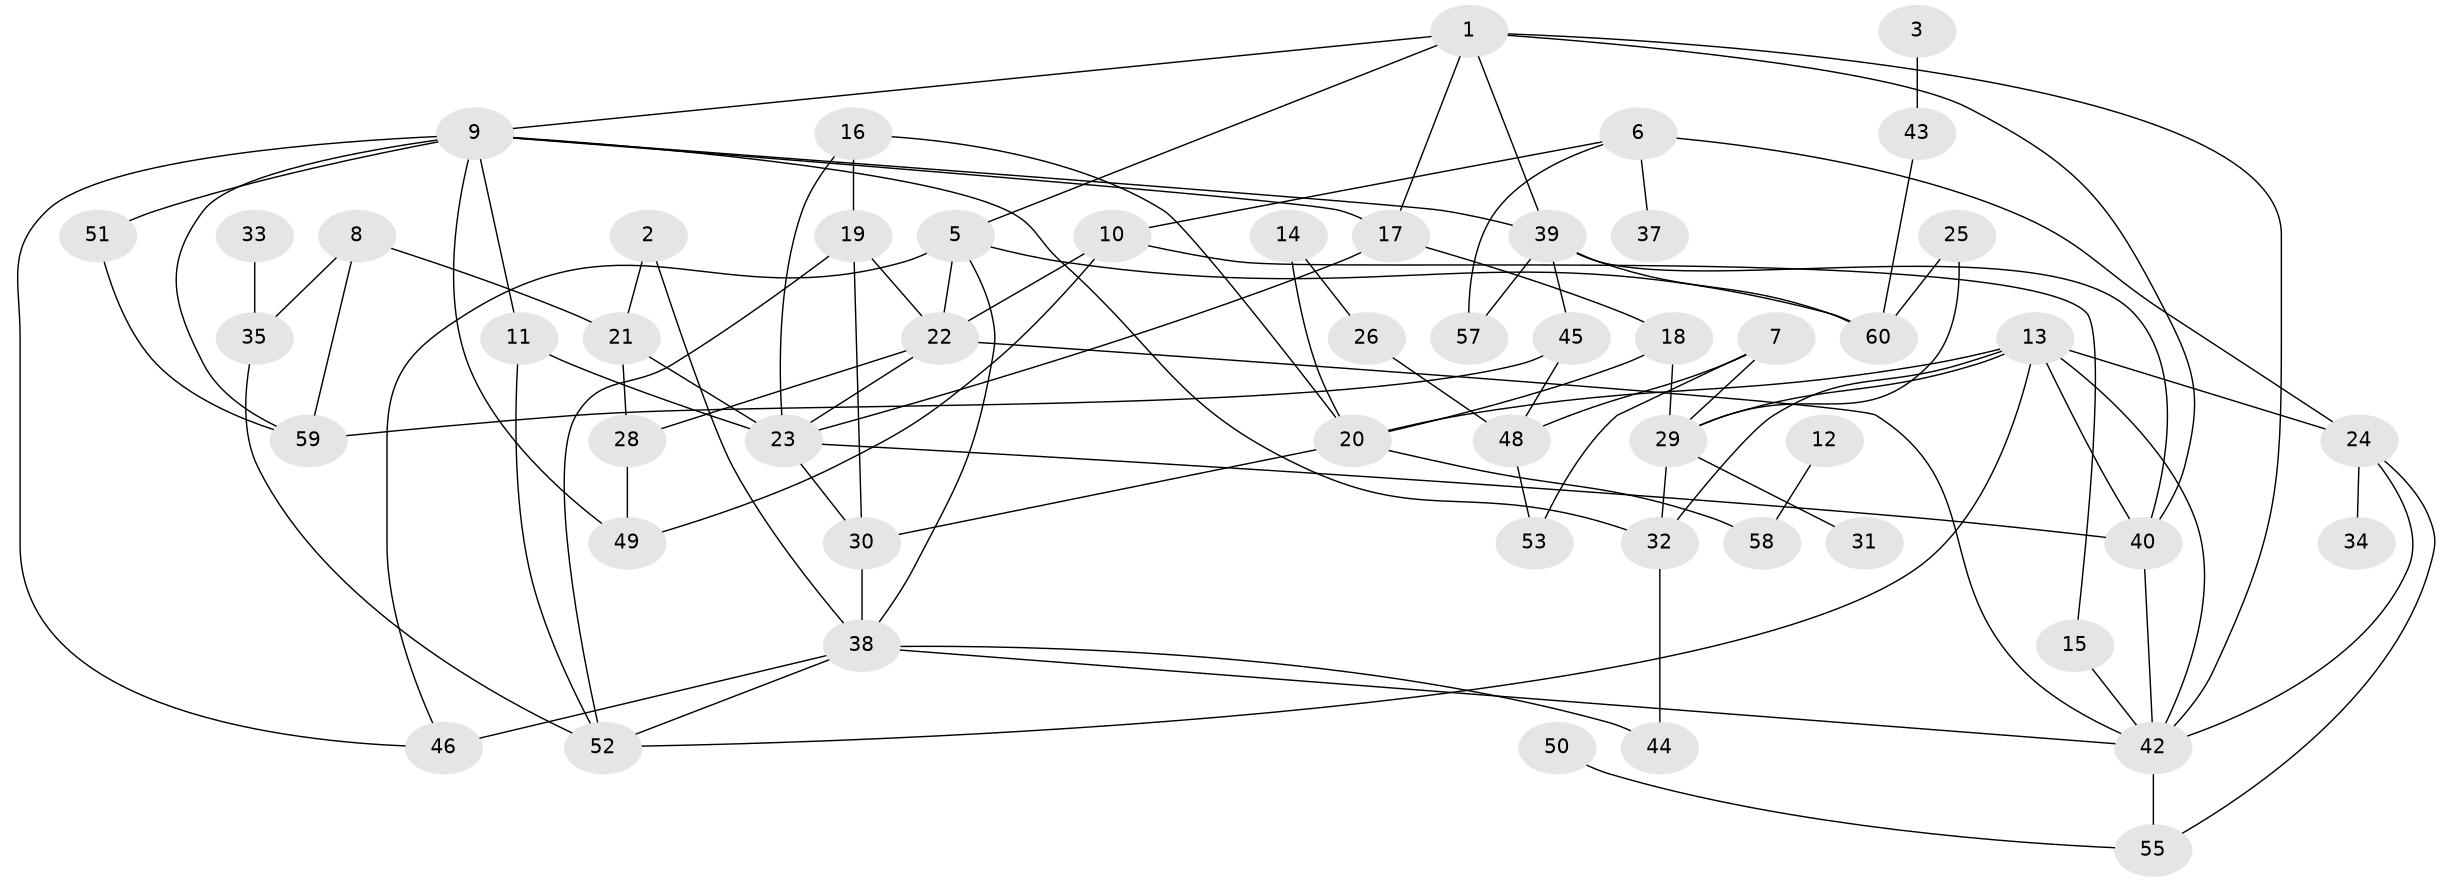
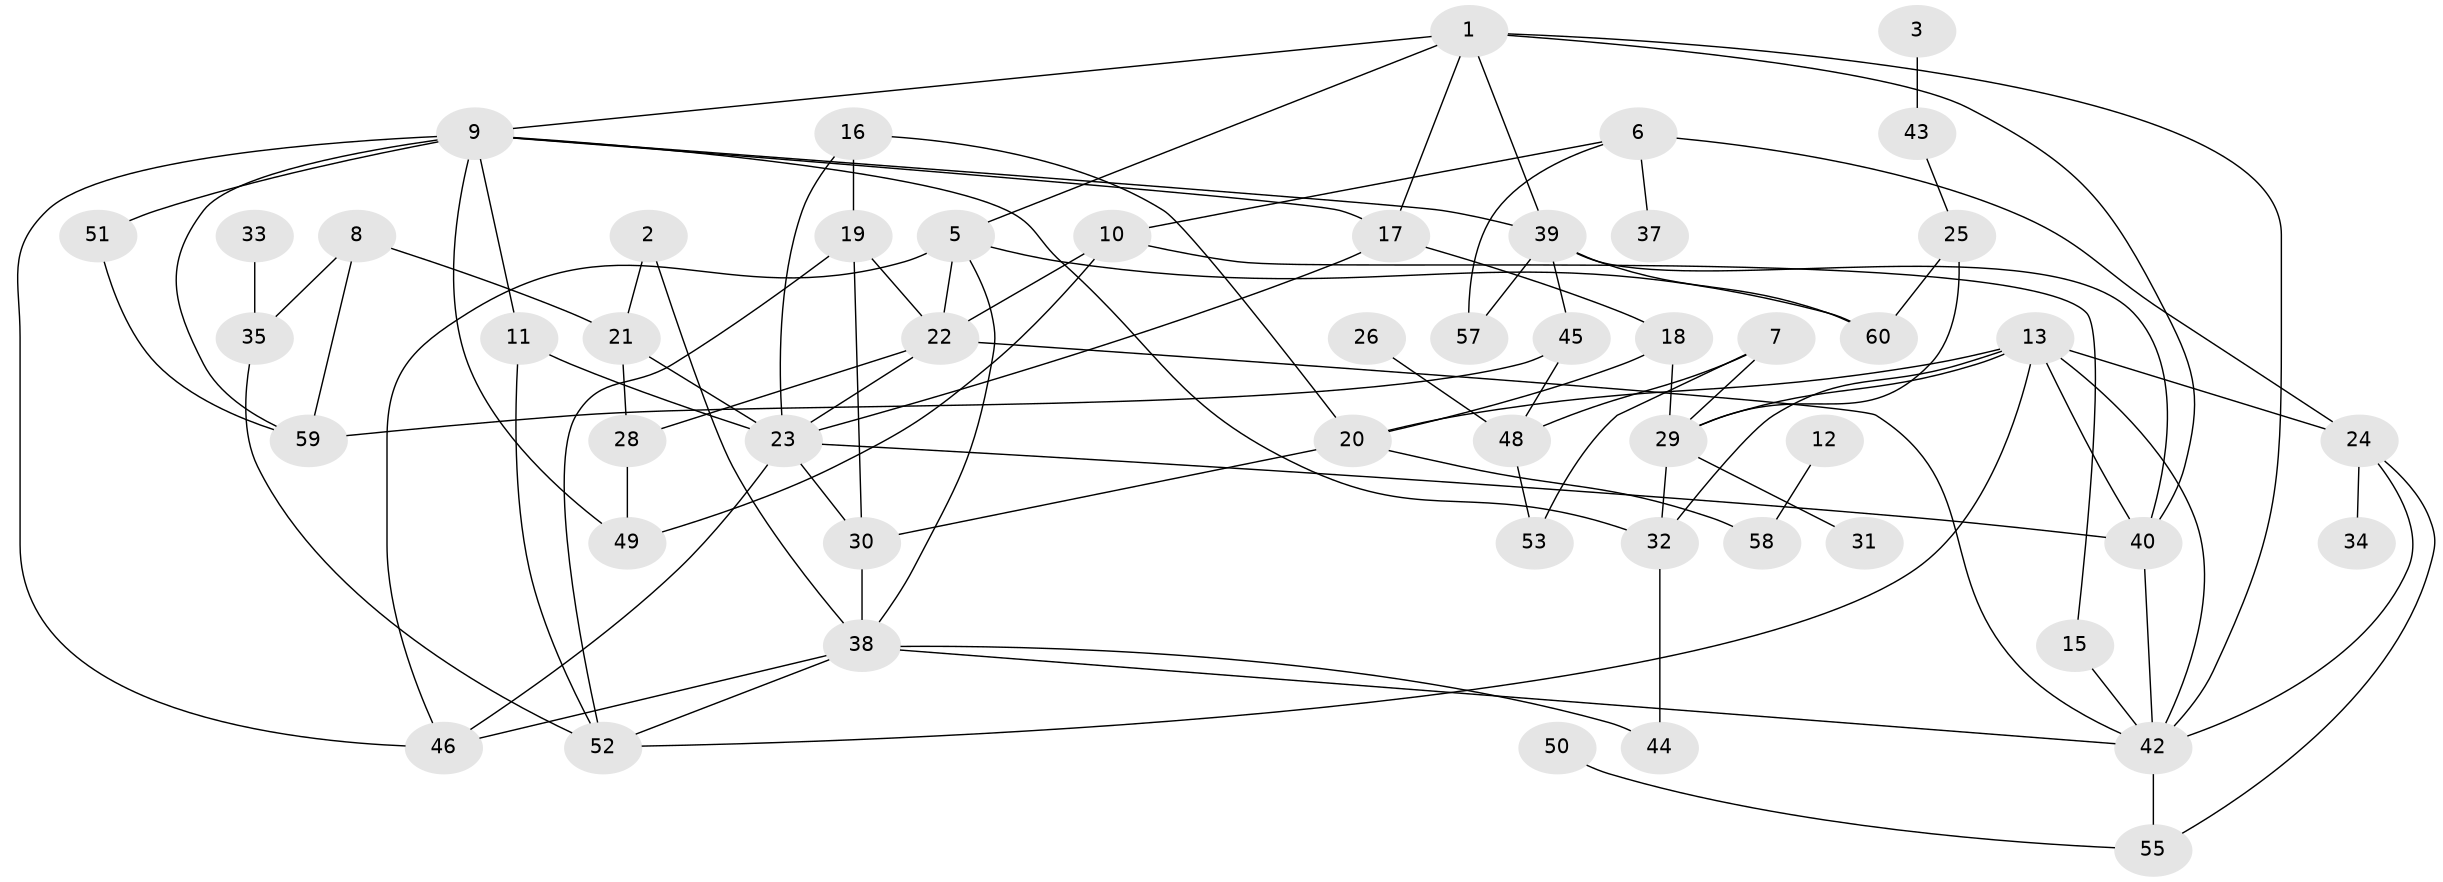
node "14": removed
edge "43" -- "60": now "43" -- "25"
edge "23" -- "46": added
